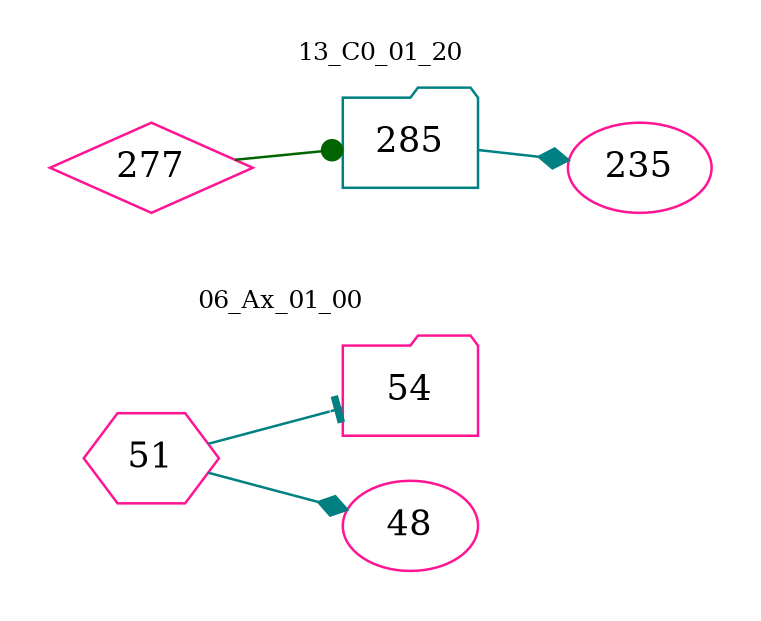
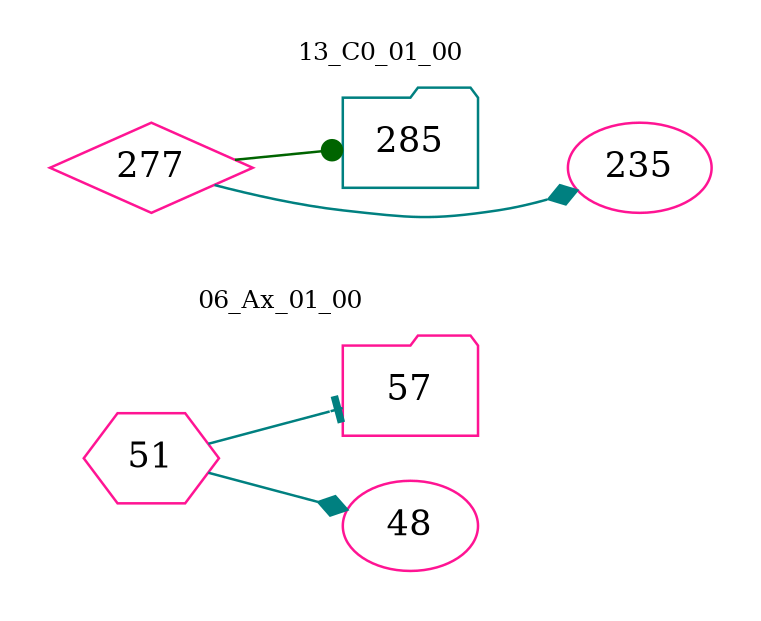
cluster "13_C0_01_20": label "13_C0_01_20" -> "13_C0_01_00"
edge "285" -> "235": now "277" -> "235"
node "54": label "54" -> "57"
